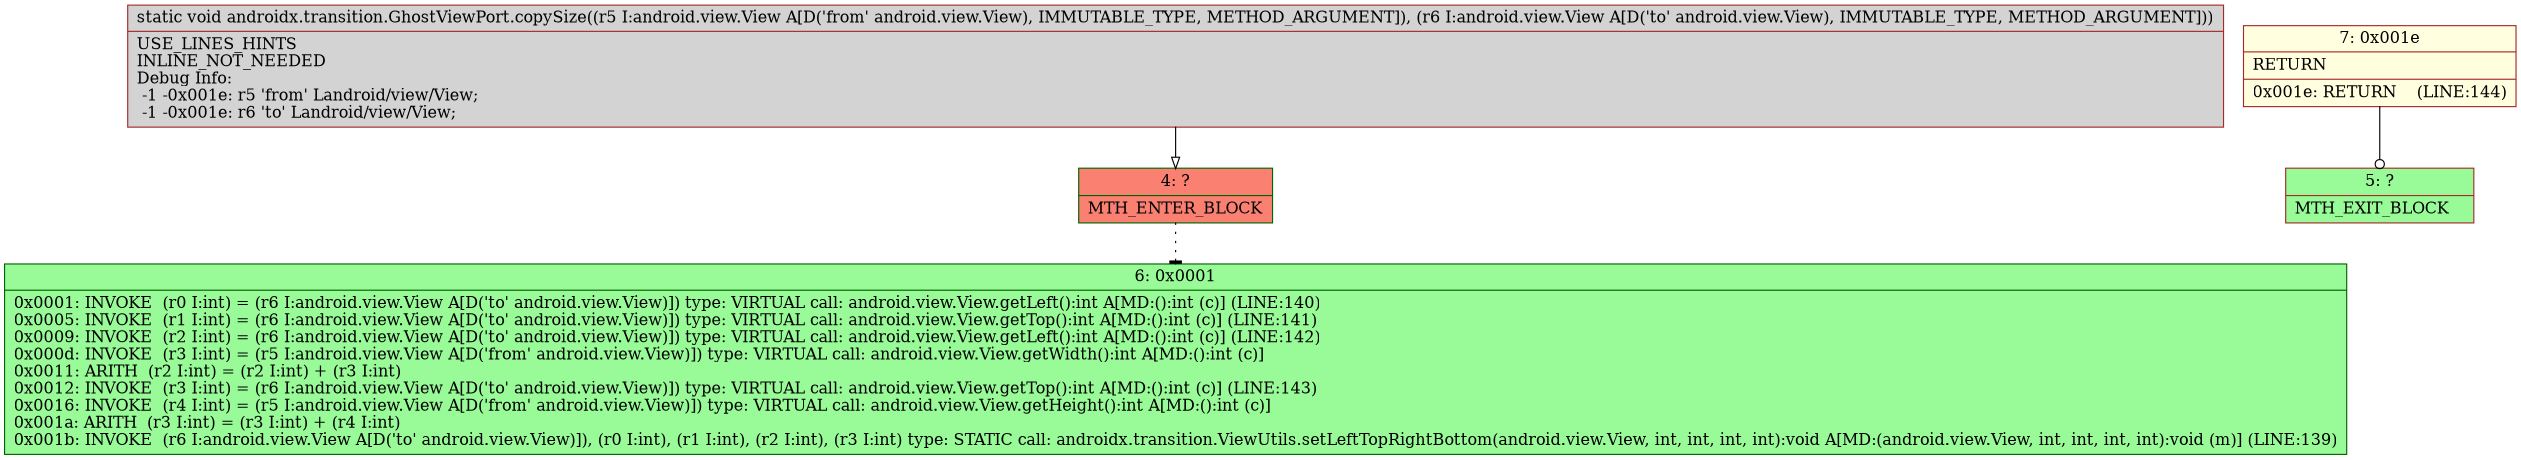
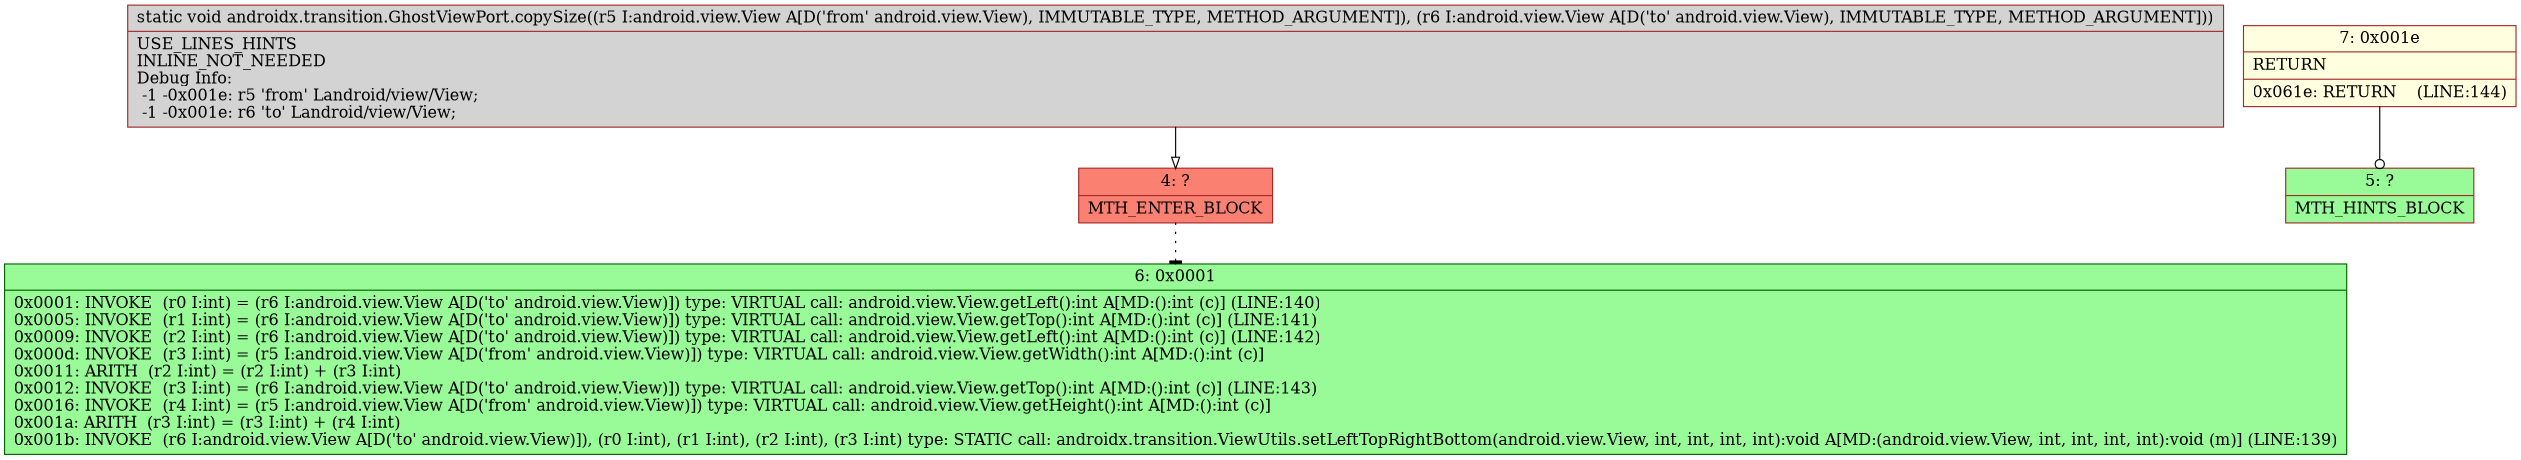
node "7: 0x001e": text "0x001e: RETURN    (LINE:144)" -> "0x061e: RETURN    (LINE:144)"
node "4: ?": color darkgreen -> brown
node "5: ?": text "MTH_EXIT_BLOCK" -> "MTH_HINTS_BLOCK"
